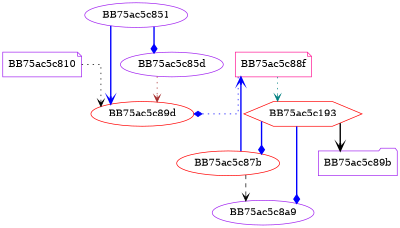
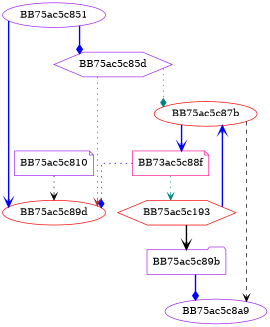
node "BB75ac5c85d": shape ellipse -> hexagon
node "BB75ac5c88f": label "BB75ac5c88f" -> "BB73ac5c88f"
edge "BB75ac5c85d" -> "BB75ac5c87b": added
edge "BB75ac5c193" -> "BB75ac5c87b": arrowhead diamond -> vee
edge "BB75ac5c193" -> "BB75ac5c8a9": now "BB75ac5c89b" -> "BB75ac5c8a9"
